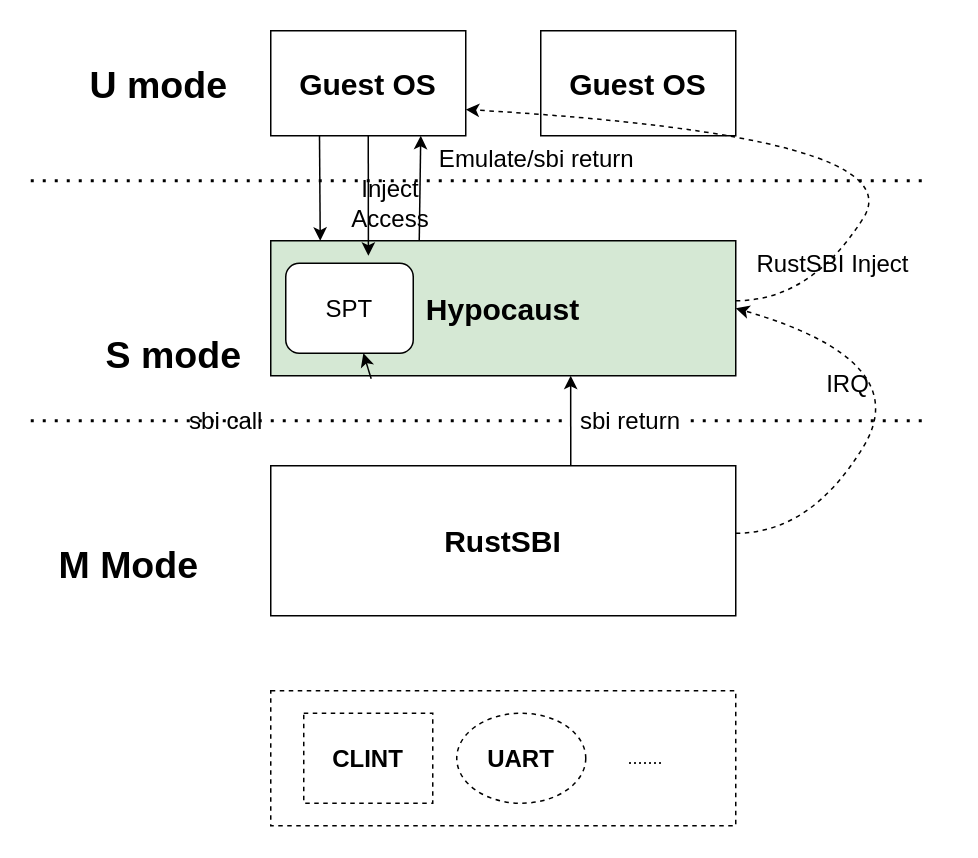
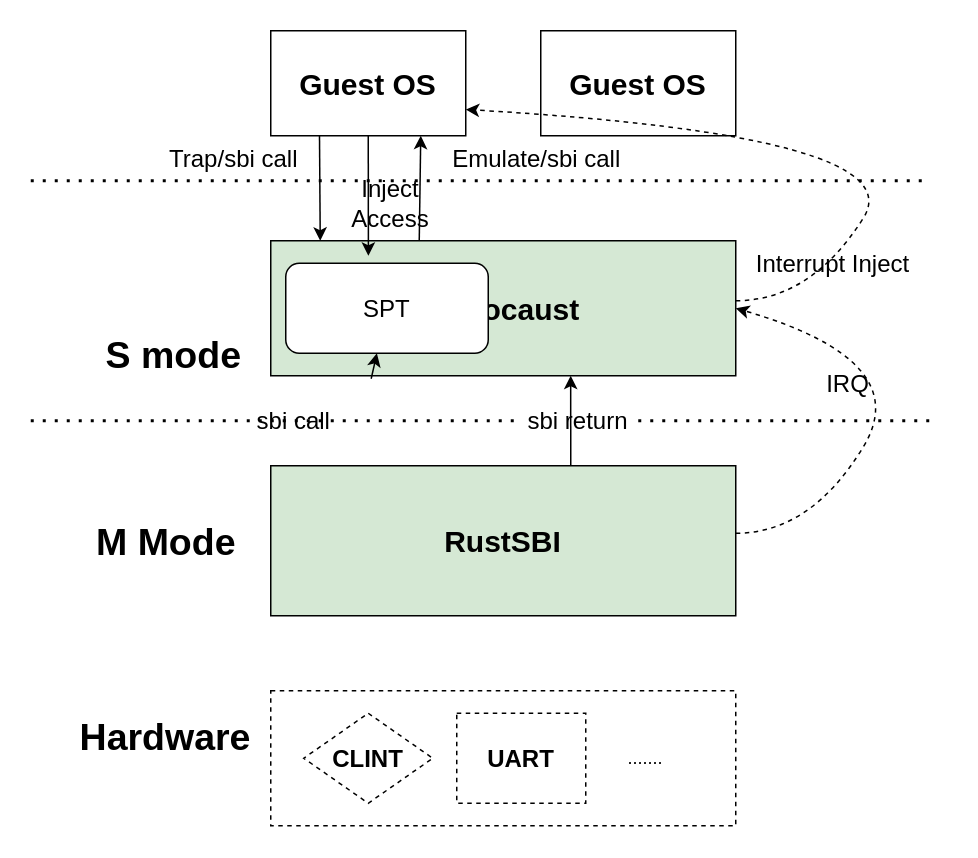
node "U mode": removed
node "Trap/sbi call": added
node "Emulate/sbi return": label "Emulate/sbi return" -> "Emulate/sbi call"
node "RustSBI Inject": label "RustSBI Inject" -> "Interrupt Inject"
node "SPT": size 128x90 -> 203x90
node "sbi call": moved (226, 421) -> (293, 421)
node "sbi return": moved (631, 421) -> (578, 421)
node "RustSBI": fillcolor #ffffff -> #d5e8d4
node "M Mode": moved (128, 563) -> (166, 541)
node "Hardware": added
node "CLINT": shape rectangle -> diamond
node "UART": shape ellipse -> rectangle
